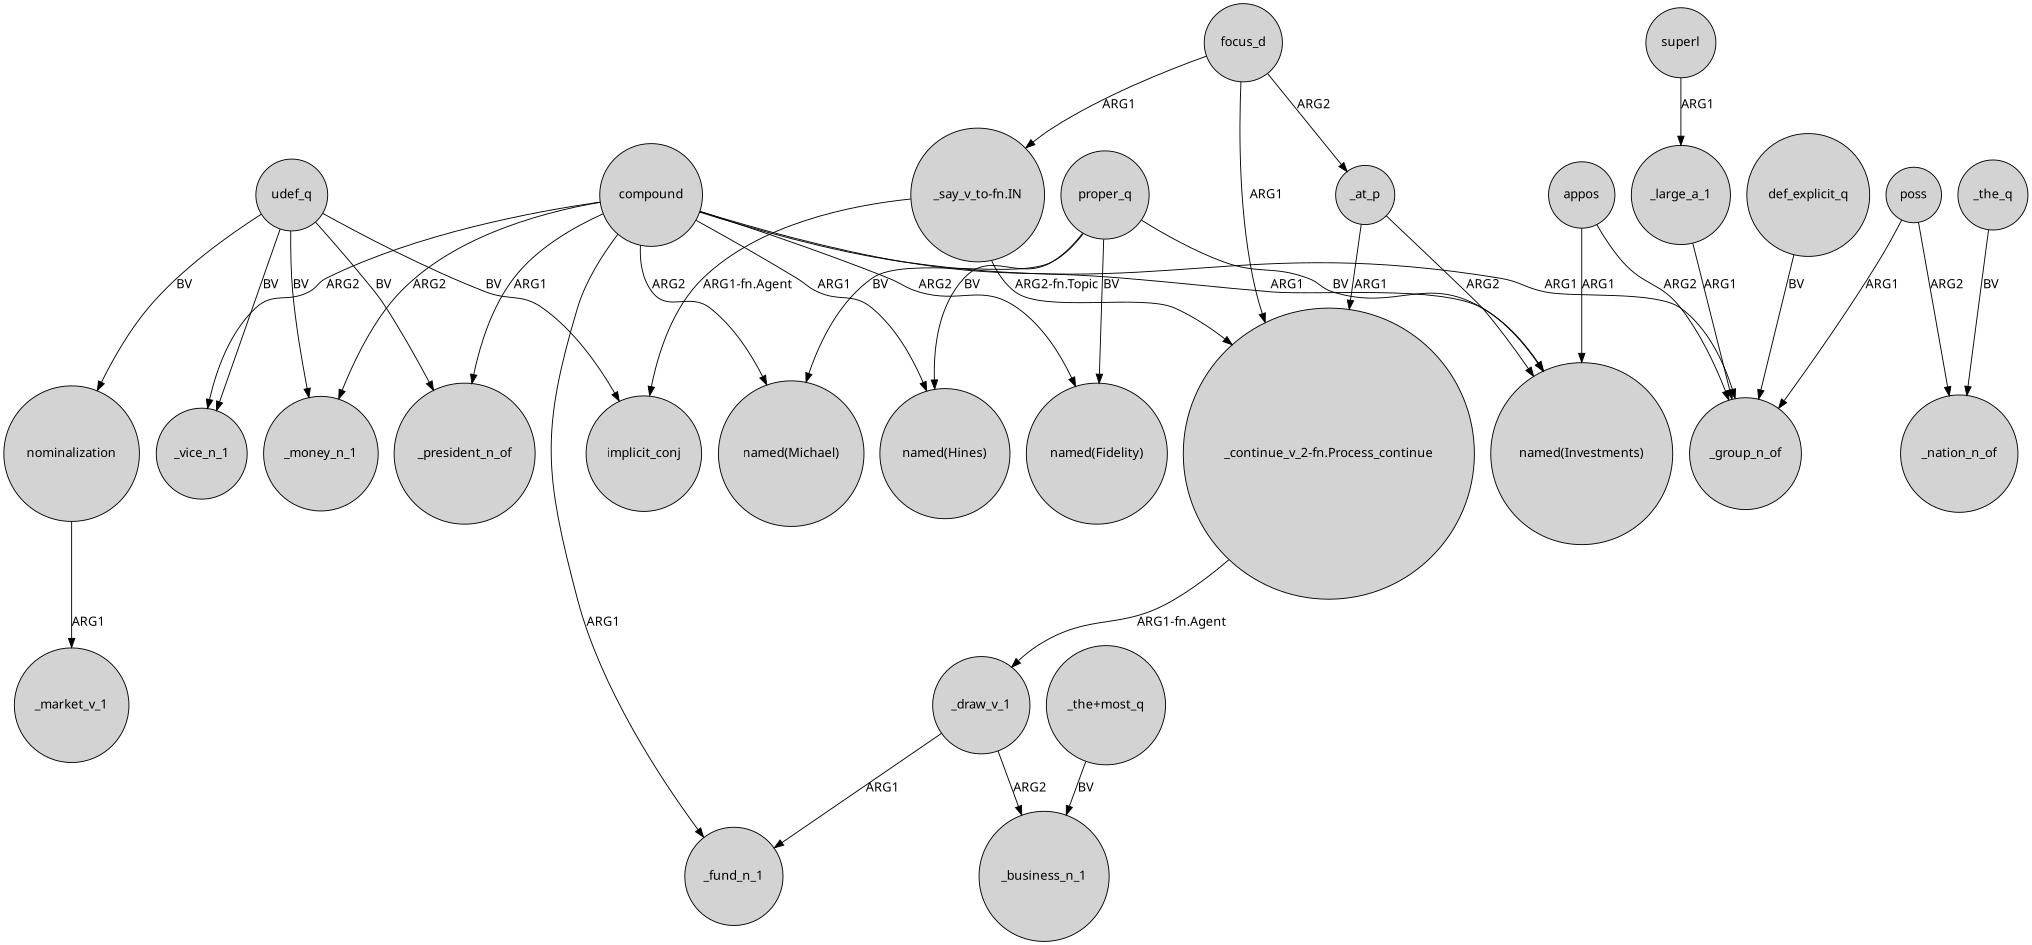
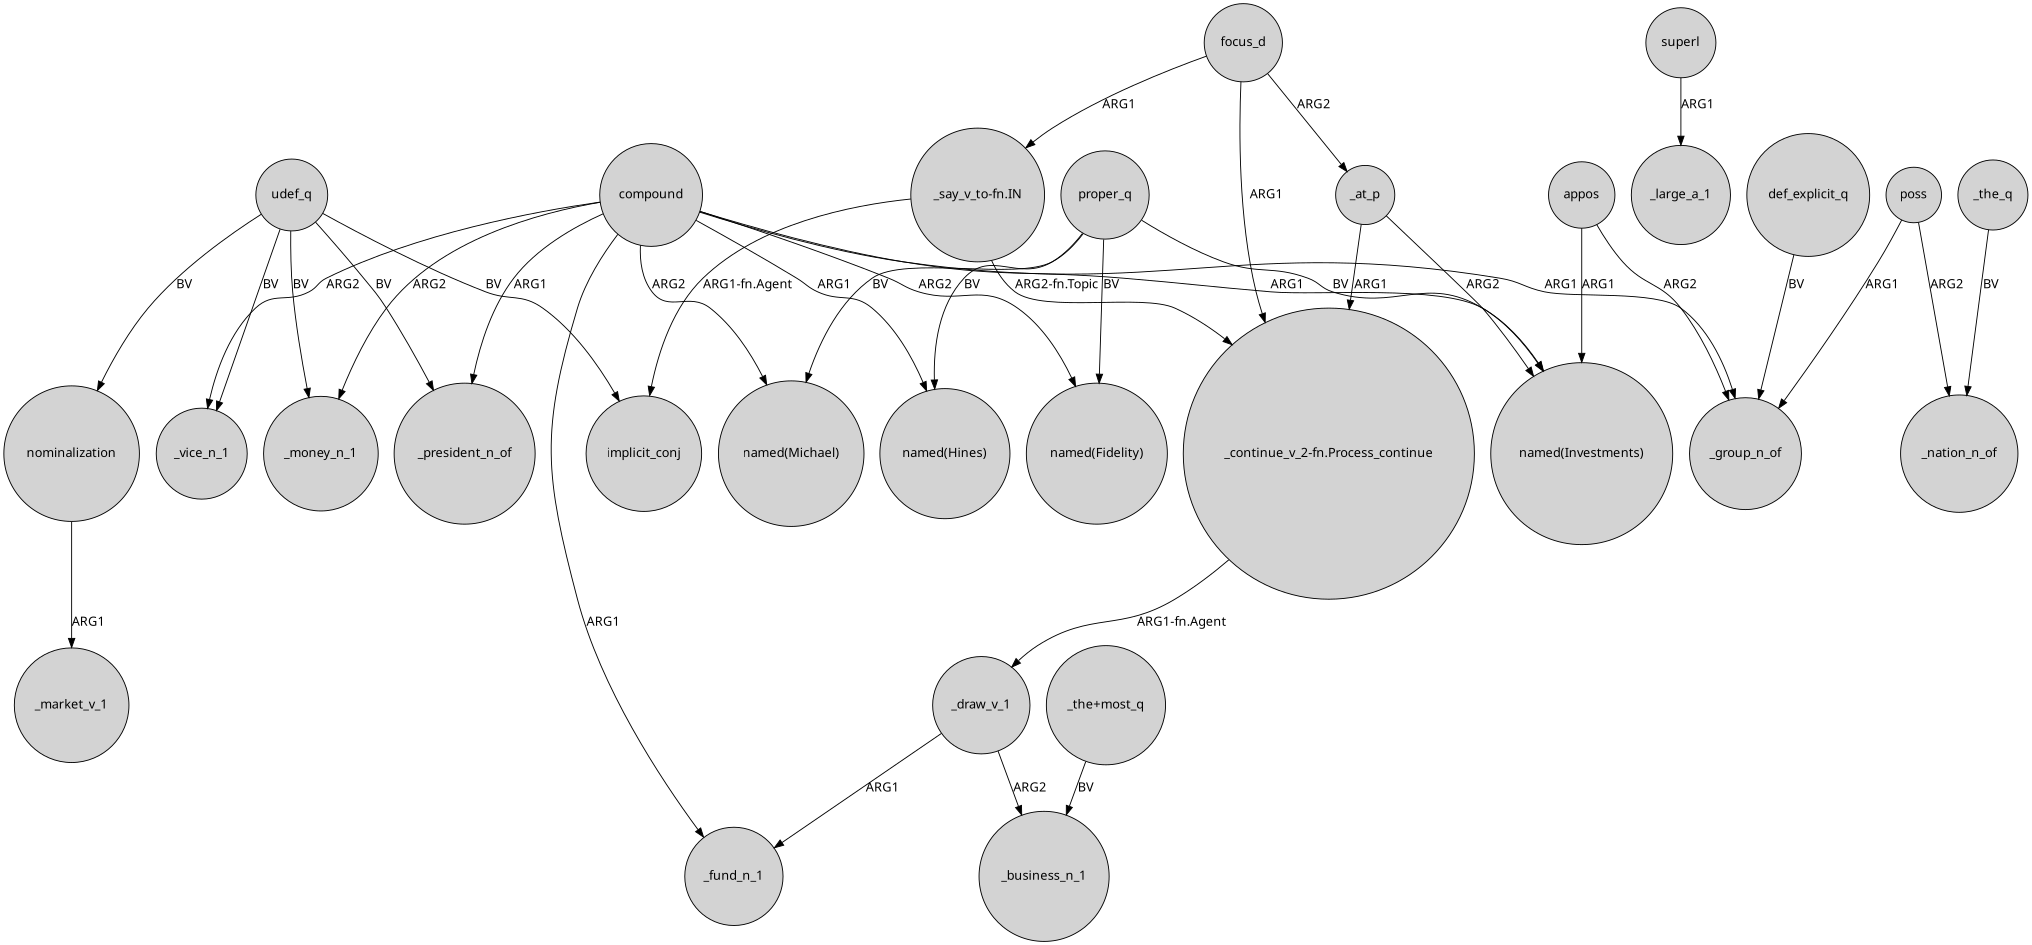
edge "_large_a_1" -> "_group_n_of": removed, label "ARG1"
